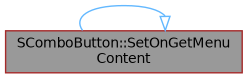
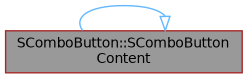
node "SComboButton::SetOnGetMenu Content": label "SComboButton::SetOnGetMenu Content" -> "SComboButton::SComboButton Content"
